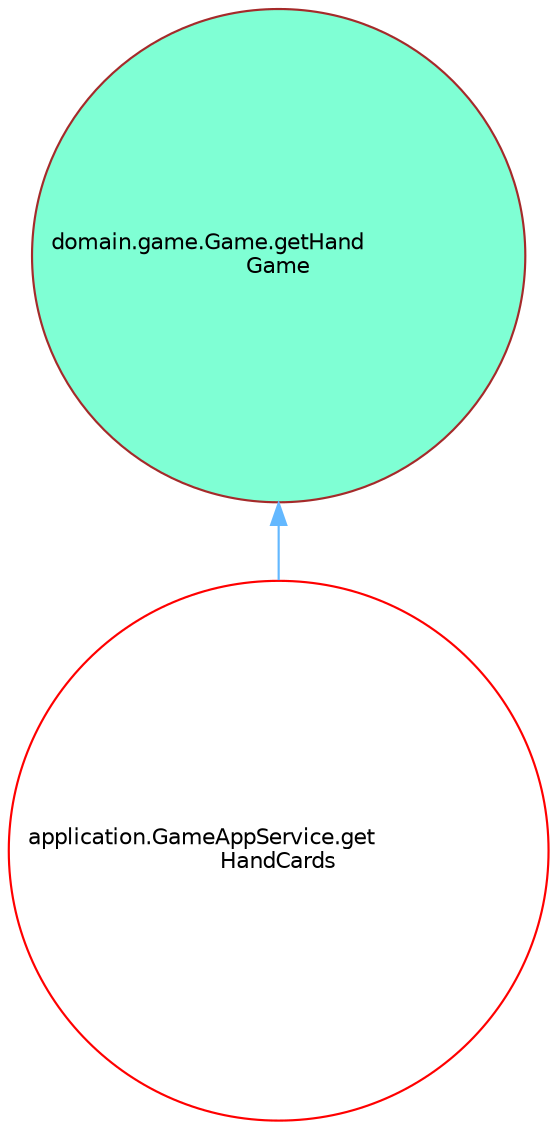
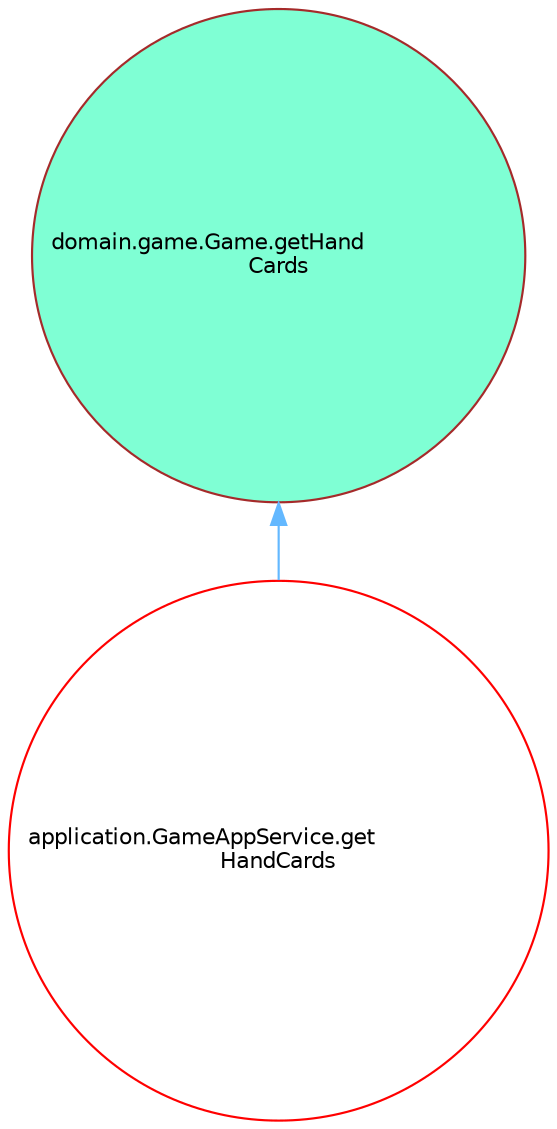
node "domain.game.Game.getHand Game": label "domain.game.Game.getHand Game" -> "domain.game.Game.getHand Cards"
